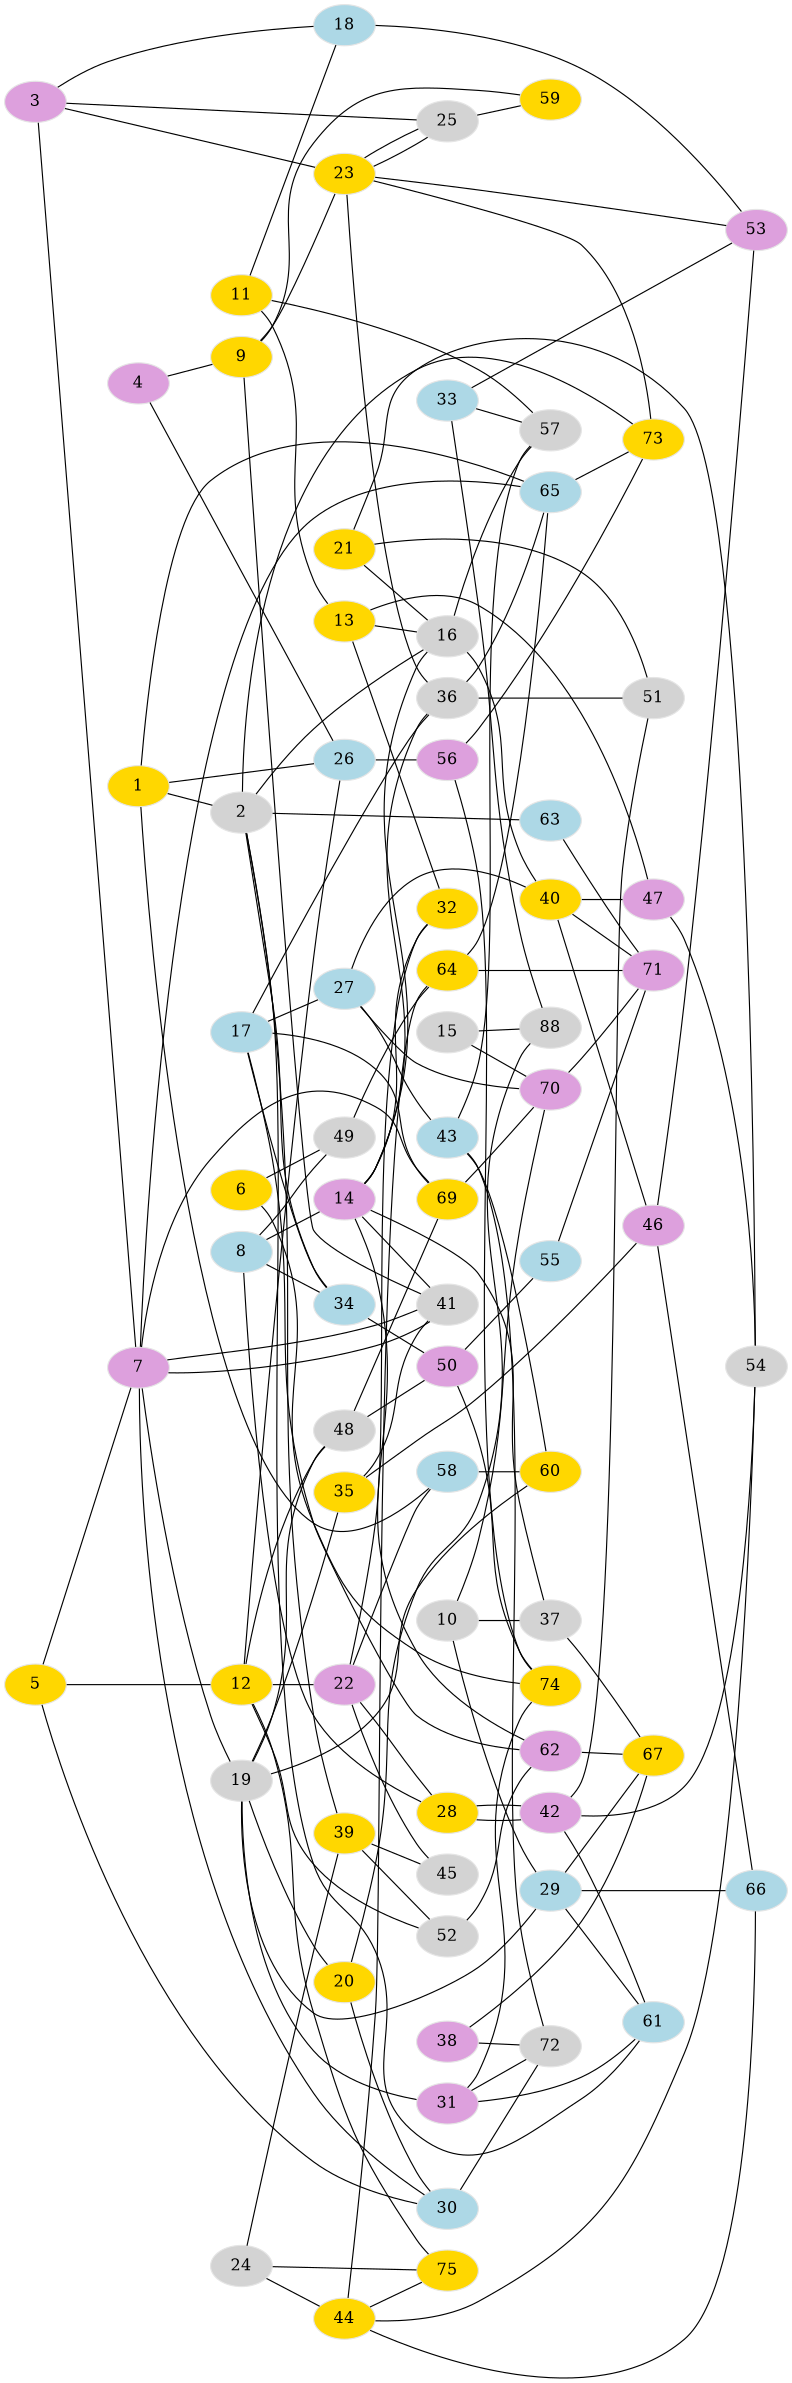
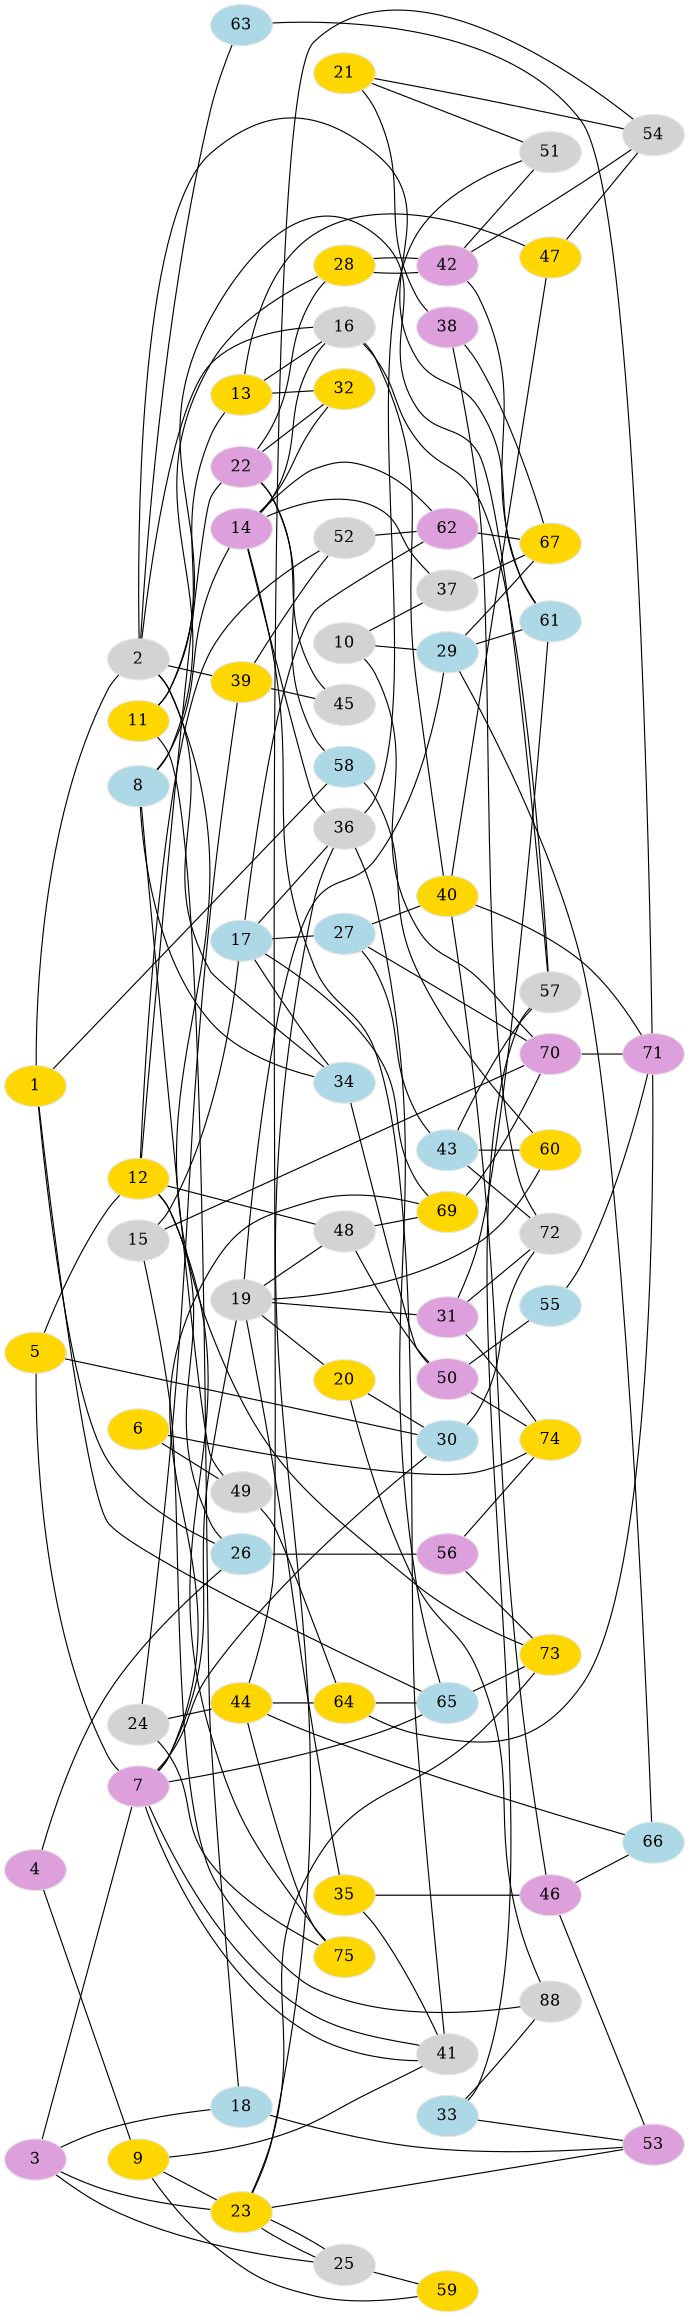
edge "21" -- "16": now "21" -- "38"
node "47": fillcolor plum -> gold
edge "17" -- "15": added
